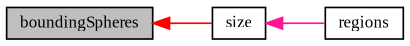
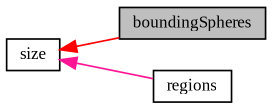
edge "size" -> "boundingSpheres": reversed
